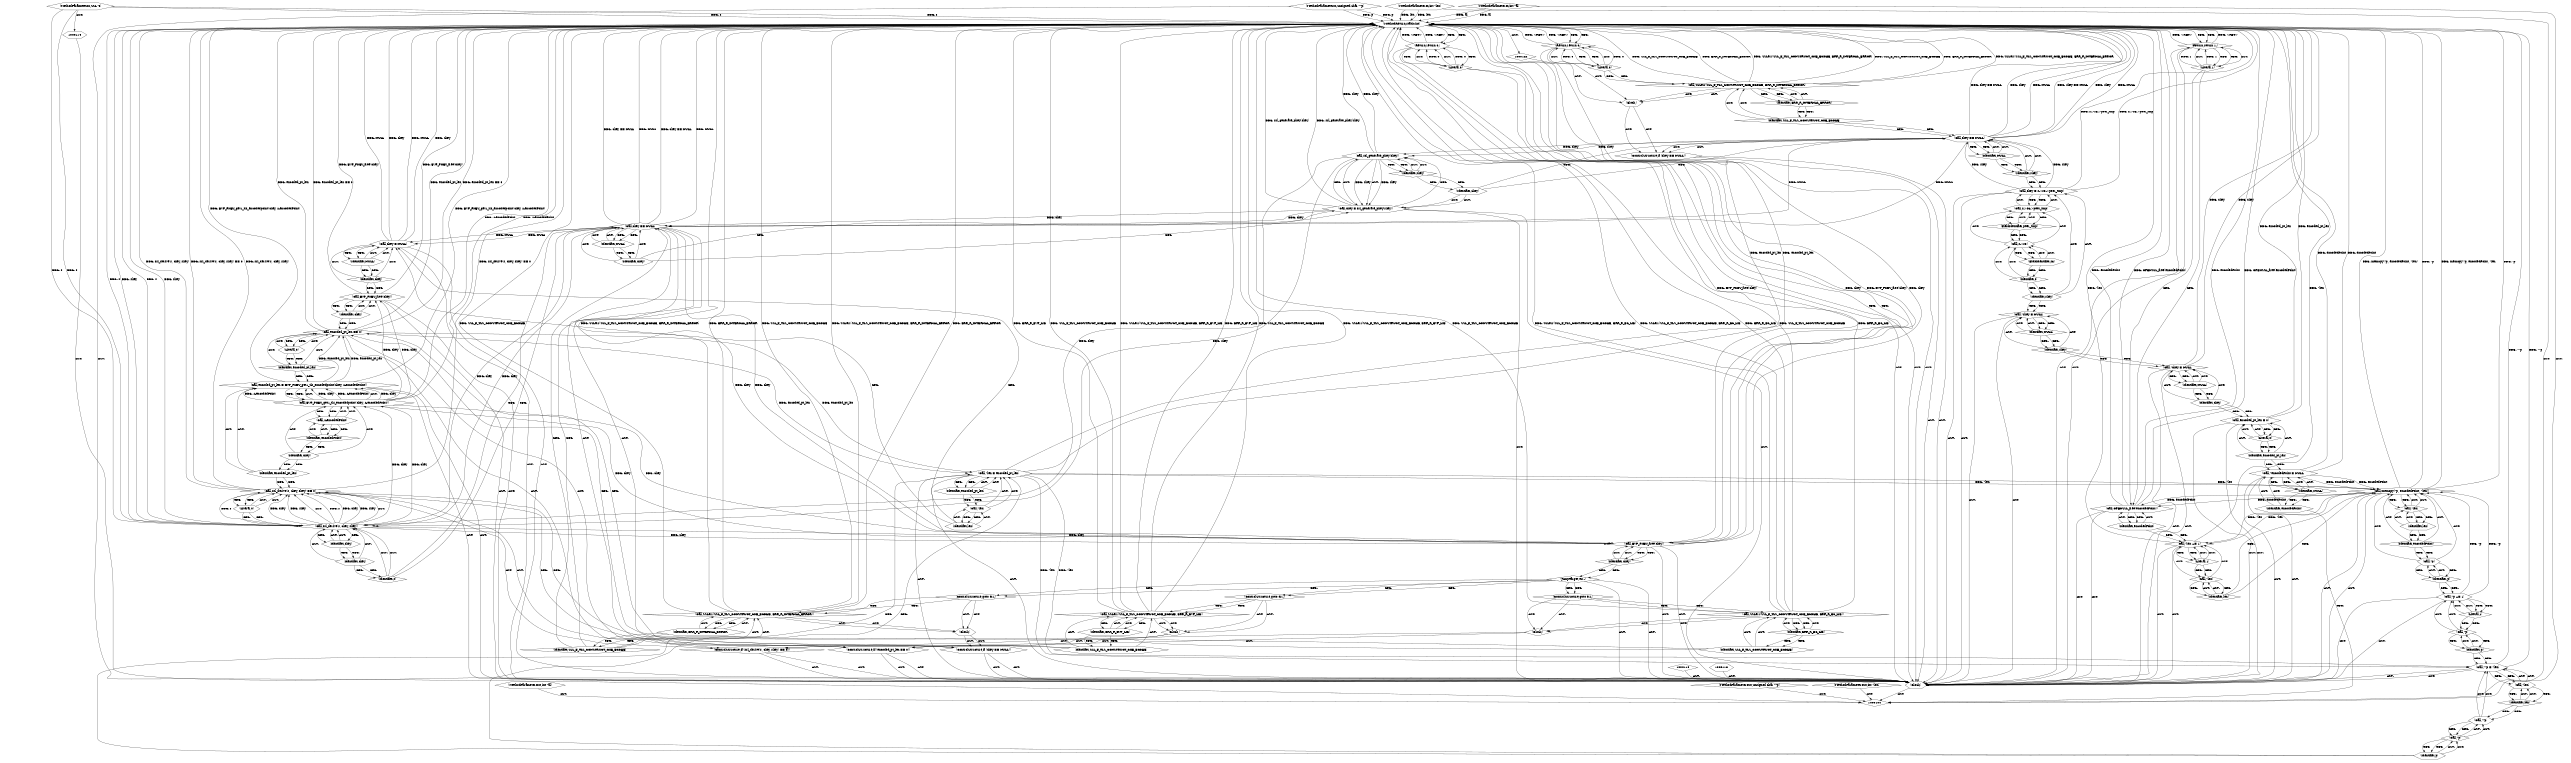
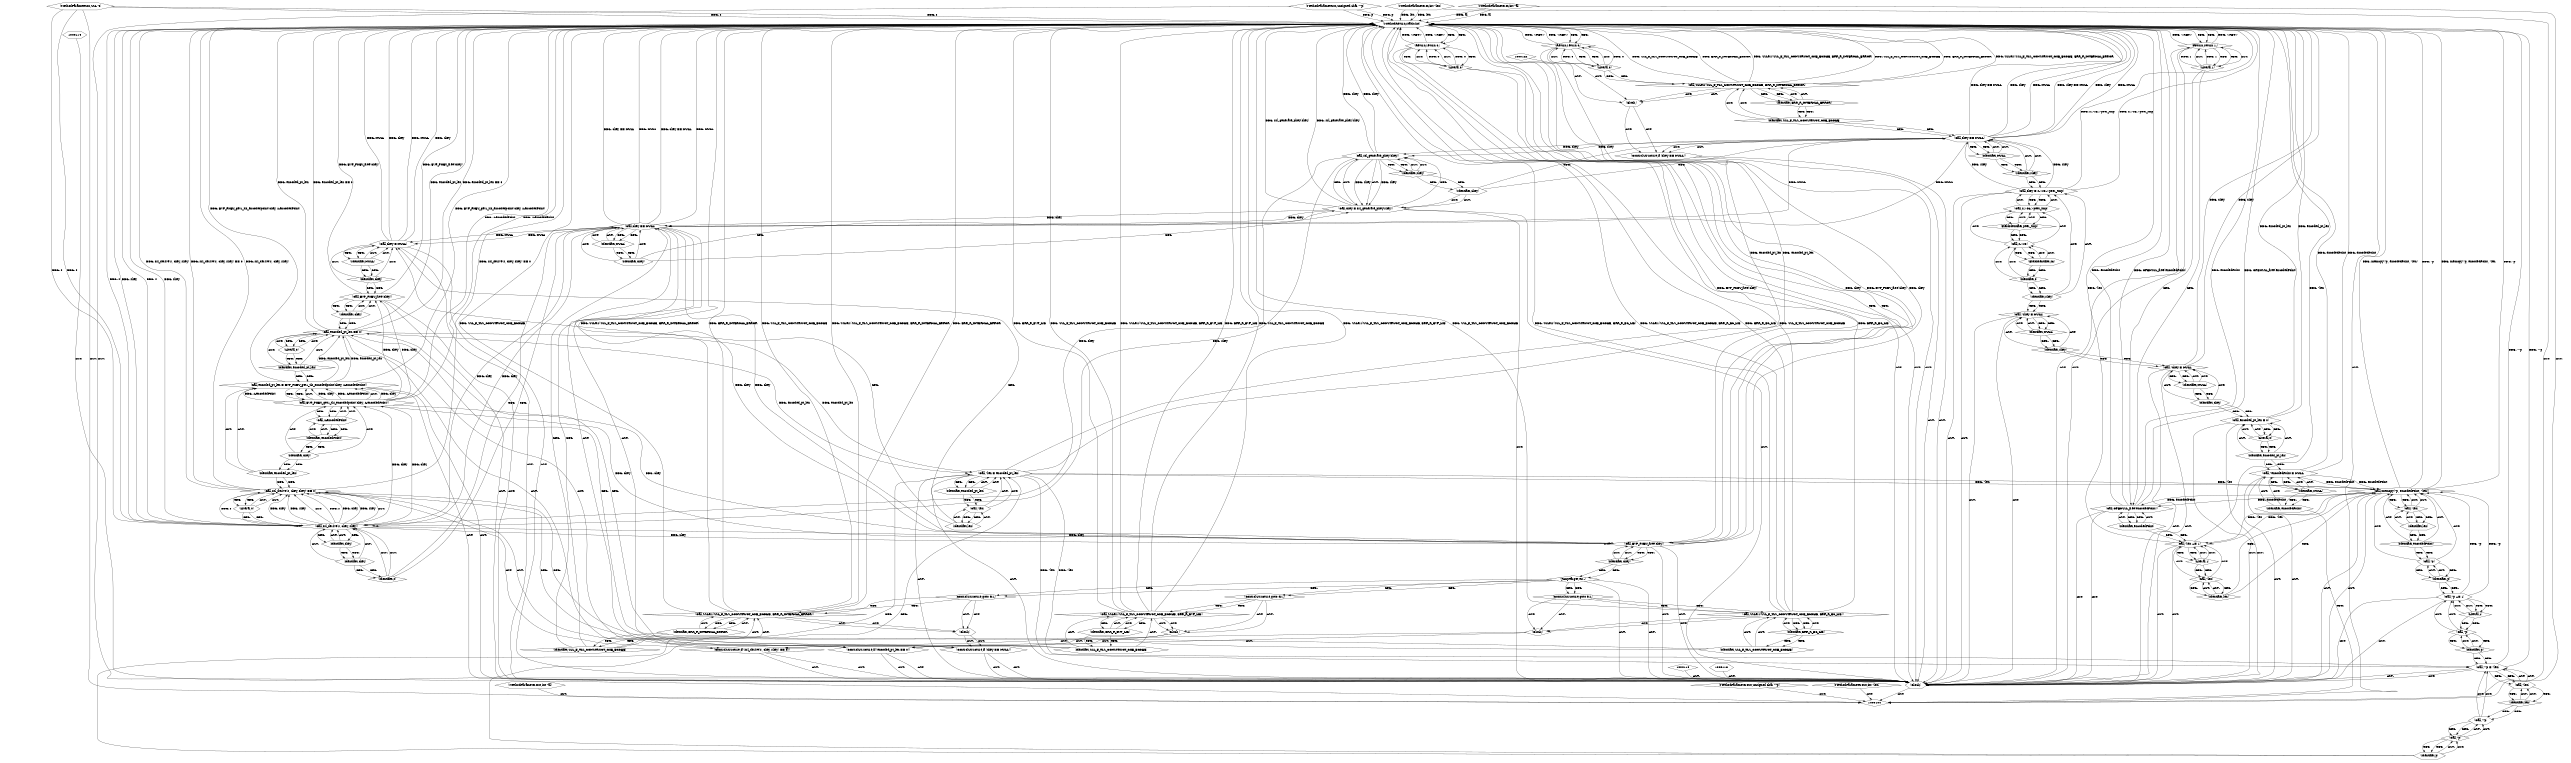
edge "(MethodParameterIn,SSL *s)" -> "1000114": now "(MethodParameterIn,SSL *s)" -> "1000104"
edge "(MethodReturn,static int)" -> "1000122": now "(MethodReturn,static int)" -> "1000104"
